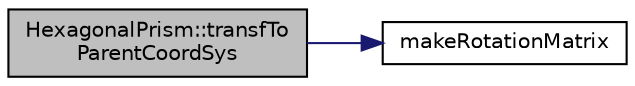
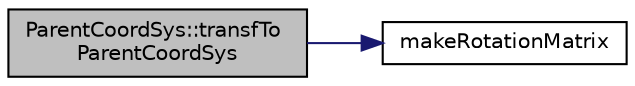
node "HexagonalPrism::transfTo ParentCoordSys": label "HexagonalPrism::transfTo ParentCoordSys" -> "ParentCoordSys::transfTo ParentCoordSys"
